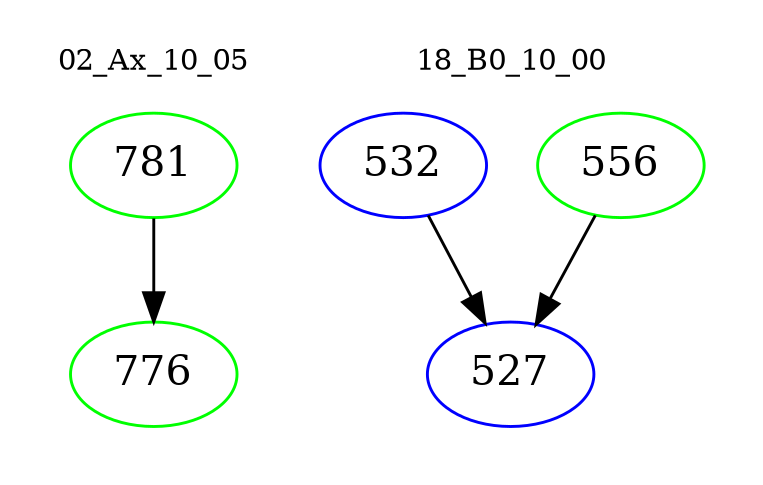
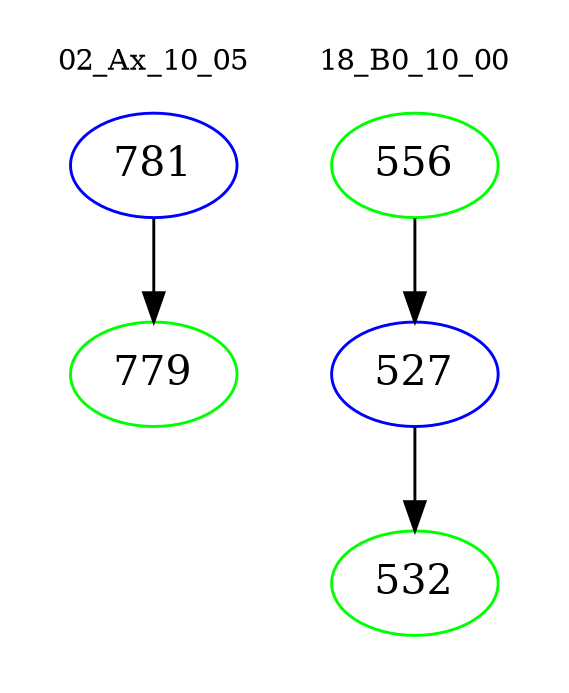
node "781": color green -> blue
node "532": color blue -> green
edge "532" -> "527": reversed
node "776": label "776" -> "779"
